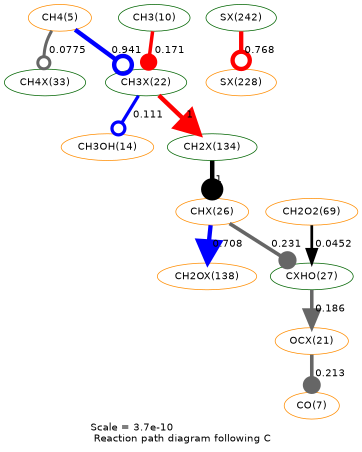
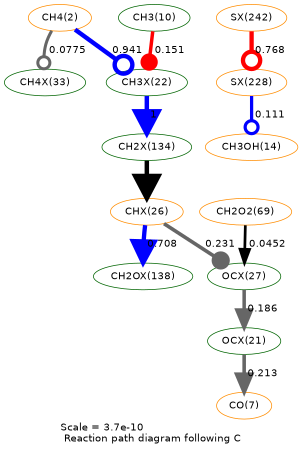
node "CH4(5)": label "CH4(5)" -> "CH4(2)"
node "SX(242)": color darkgreen -> darkorange
edge "CH3(10)" -> "CH3X(22)": label " 0.171" -> " 0.151"
edge "CH3X(22)" -> "CH2X(134)": color red -> blue
edge "CH3X(22)" -> "CH3OH(14)": now "SX(228)" -> "CH3OH(14)"
edge "CH2X(134)" -> "CHX(26)": arrowhead dot -> normal
node "CH2OX(138)": color darkorange -> darkgreen
node "CXHO(27)": label "CXHO(27)" -> "OCX(27)"
node "OCX(21)": color darkorange -> darkgreen
edge "OCX(21)" -> "CO(7)": arrowhead dot -> normal
